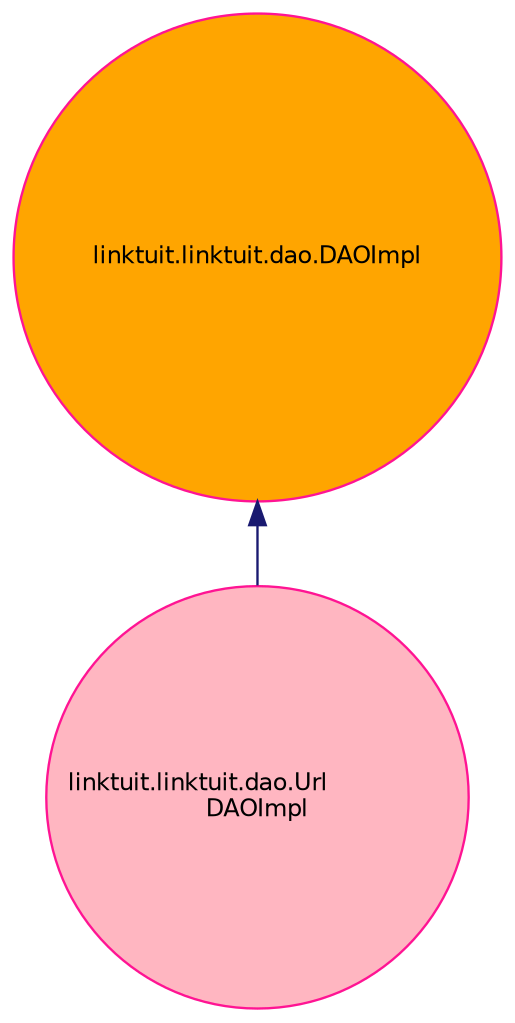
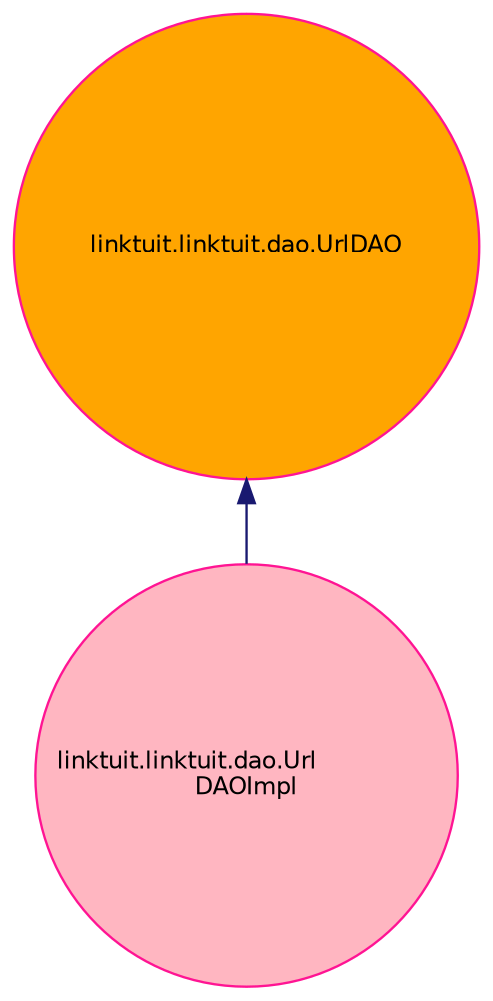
node "linktuit.linktuit.dao.DAOImpl": label "linktuit.linktuit.dao.DAOImpl" -> "linktuit.linktuit.dao.UrlDAO"
